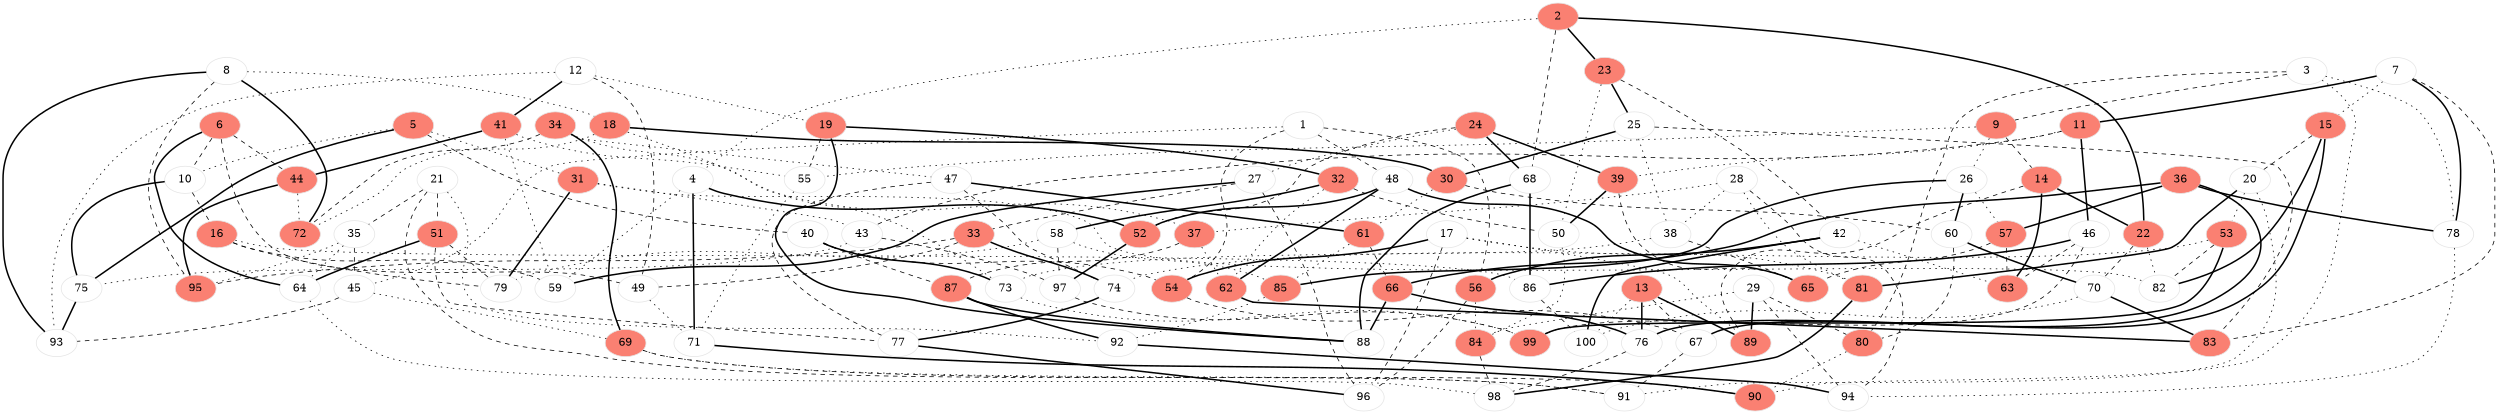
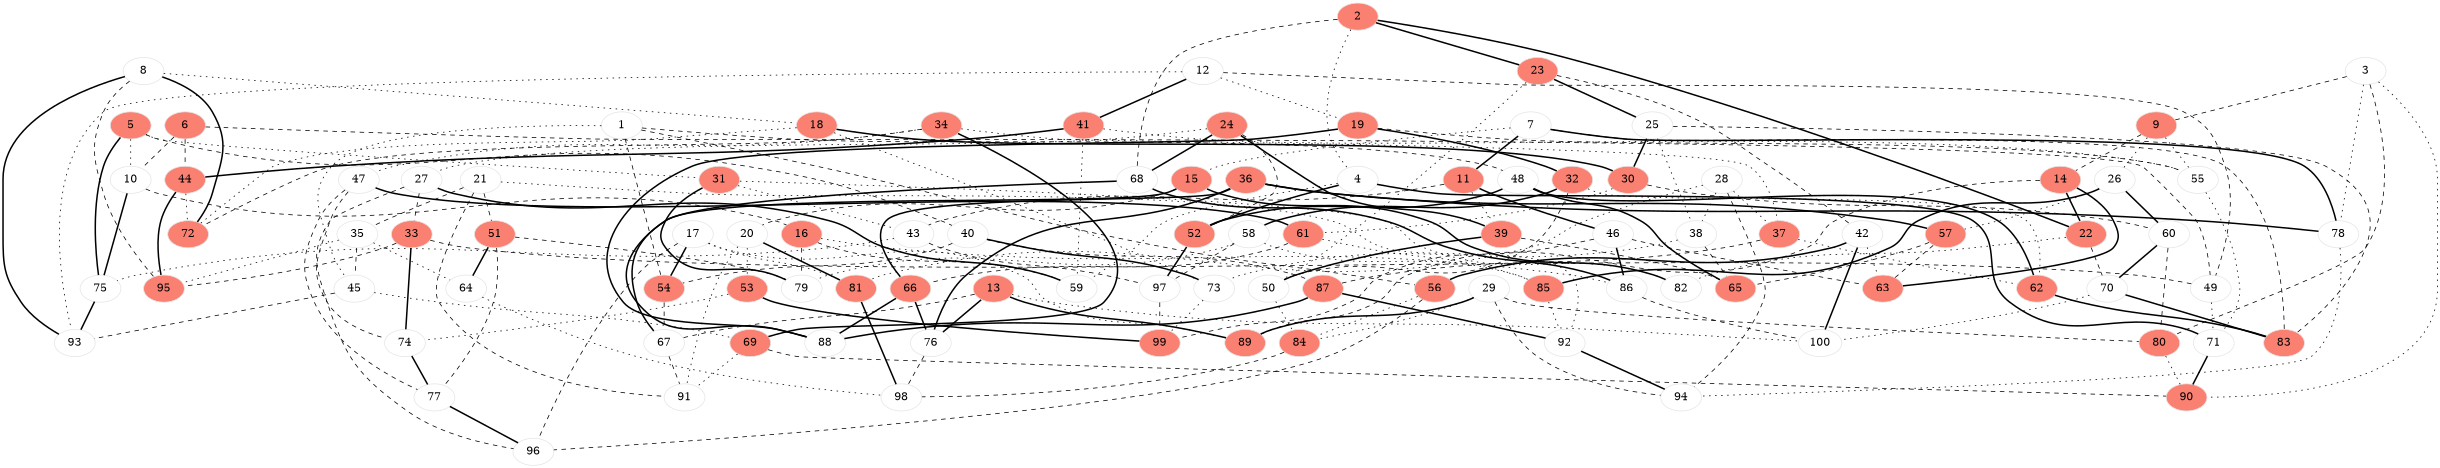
edge "6" -- "64": removed
edge "53" -- "82": removed
